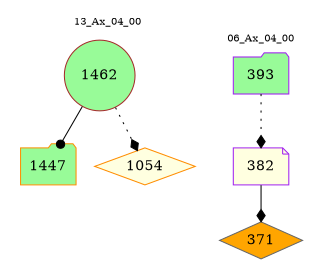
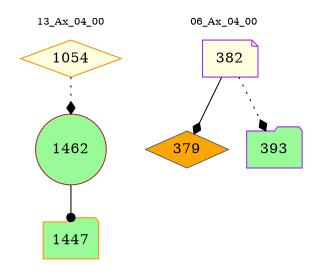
edge "393" -> "382": reversed
edge "1462" -> "1054": reversed
node "371": label "371" -> "379"
